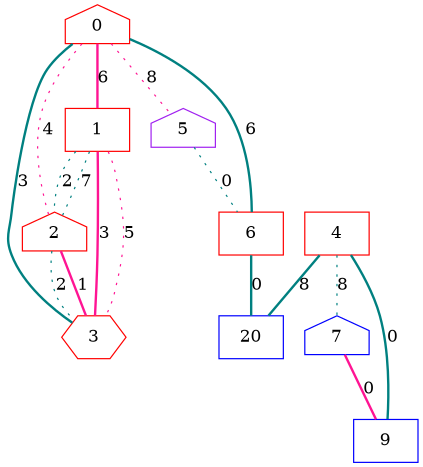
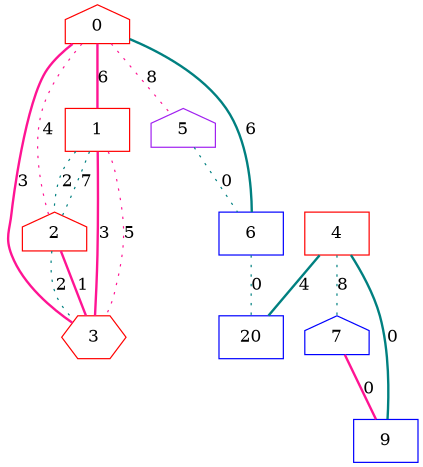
edge "0" -- "3": color teal -> deeppink
node "6": color red -> blue
edge "6" -- "20": style bold -> dotted
edge "4" -- "20": label "8" -> "4"
